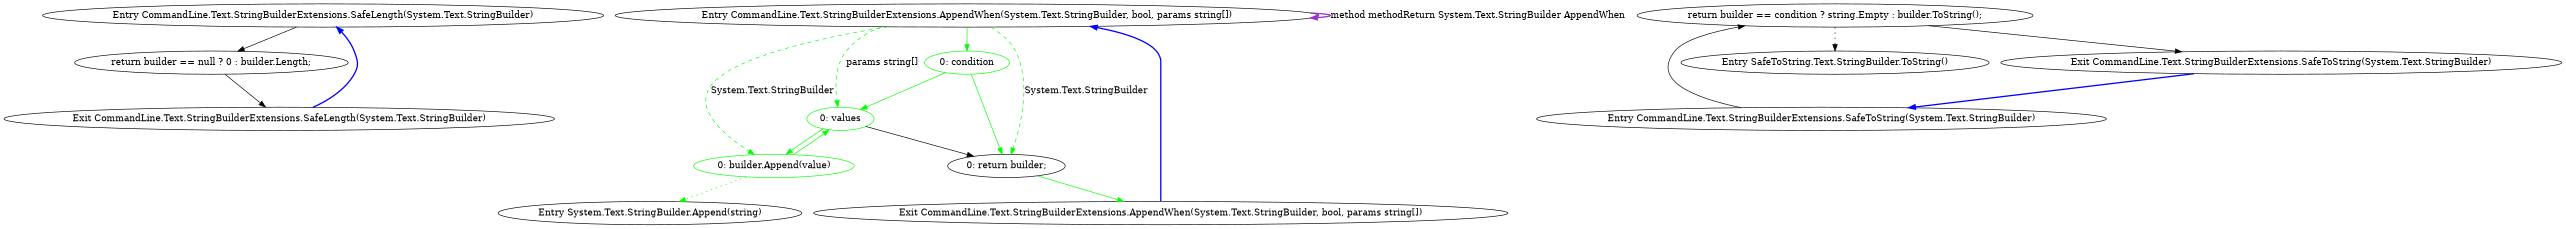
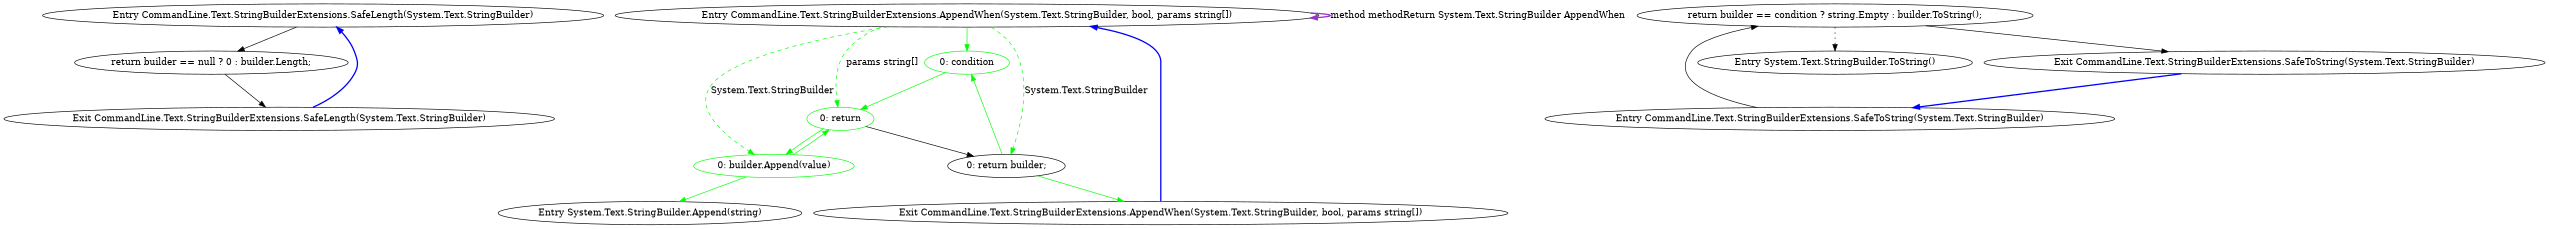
node "Entry SafeToString.Text.StringBuilder.ToString()": label "Entry SafeToString.Text.StringBuilder.ToString()" -> "Entry System.Text.StringBuilder.ToString()"
edge "0: condition" -> "0: return builder;": reversed
node "0: values": label "0: values" -> "0: return"
edge "0: builder.Append(value)" -> "Entry System.Text.StringBuilder.Append(string)": style dotted -> solid
